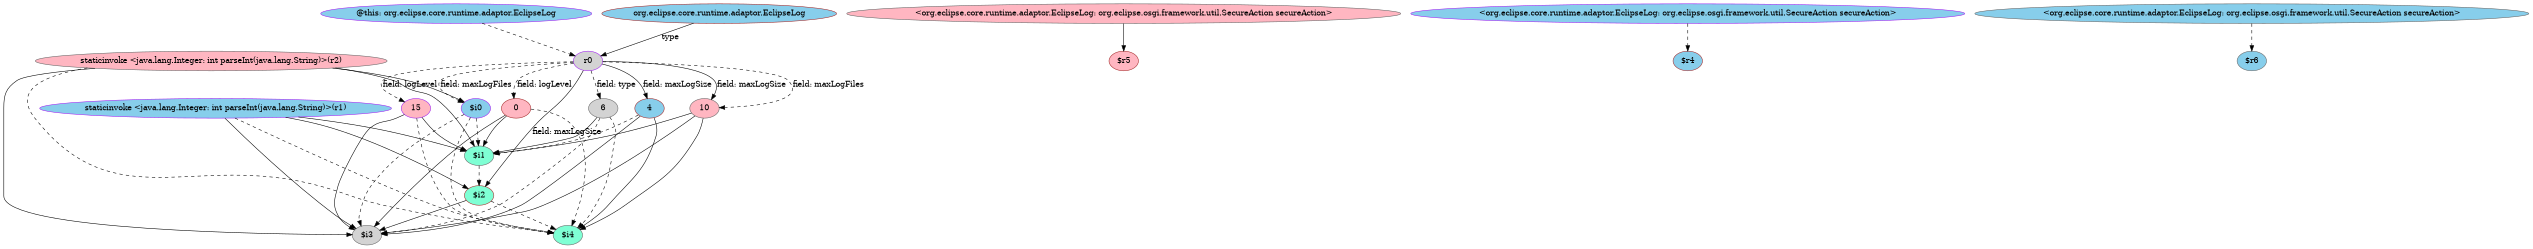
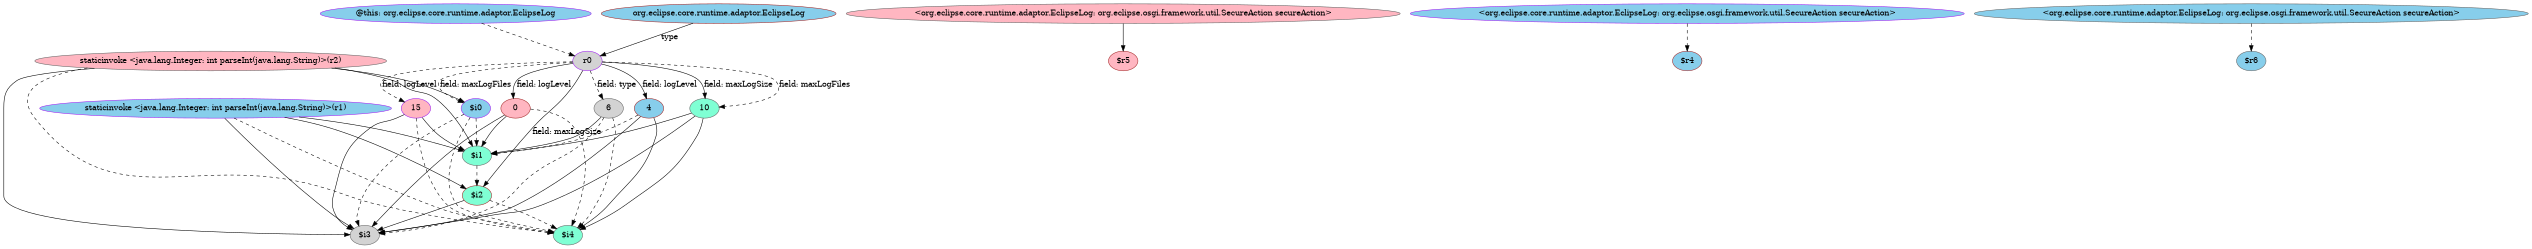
edge "r0" -> "0": style dashed -> solid
edge "r0" -> "4": label "field: maxLogSize" -> "field: logLevel"
node "10": fillcolor lightpink -> aquamarine
